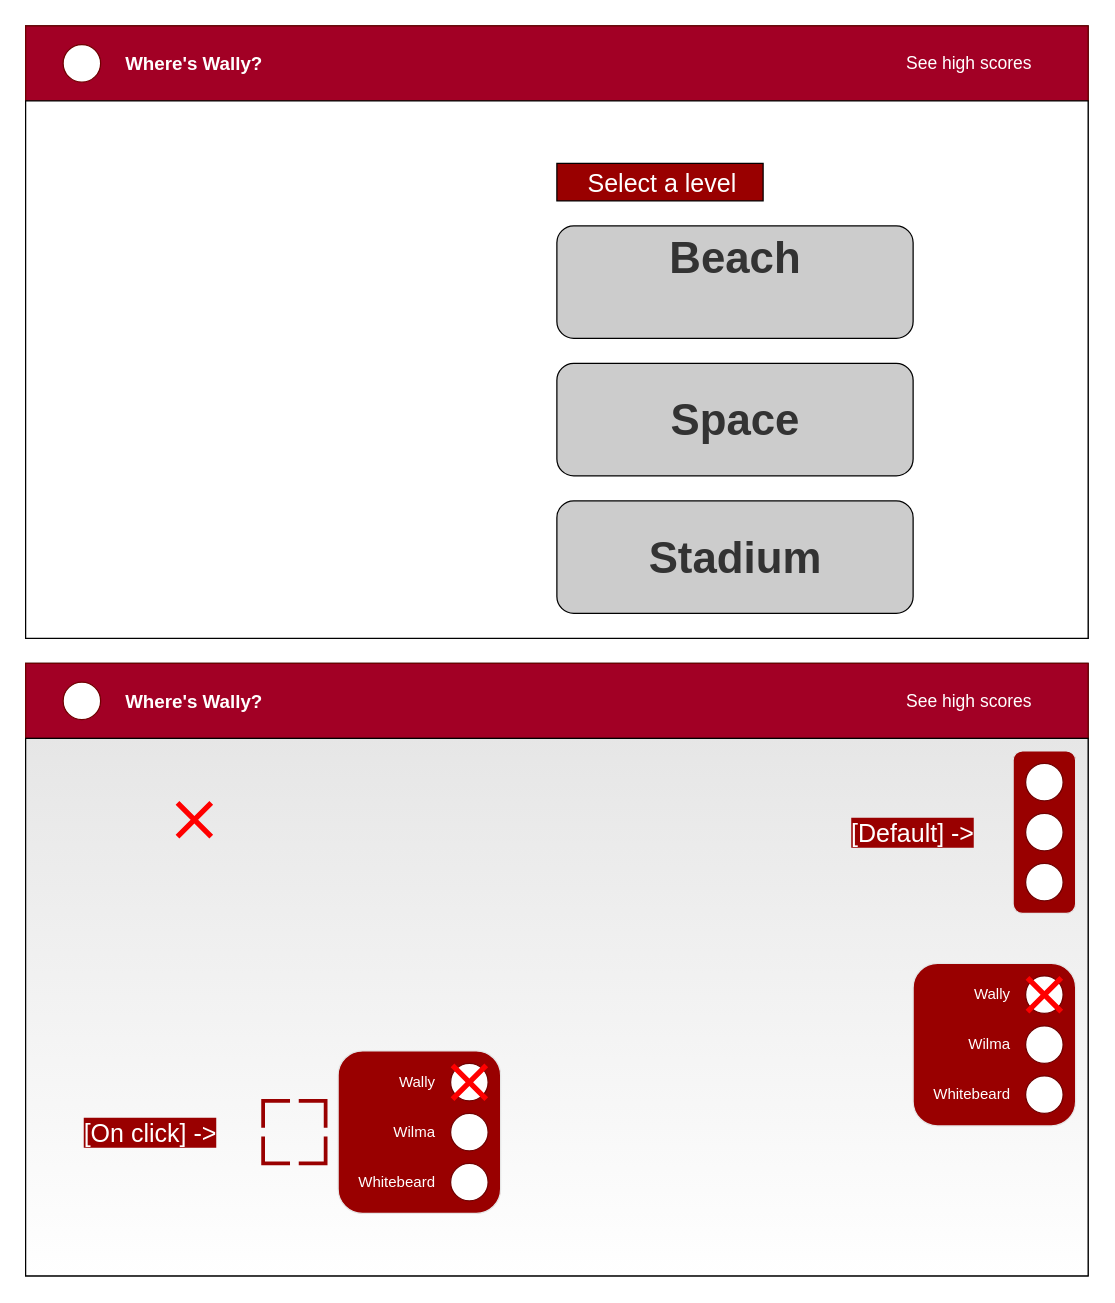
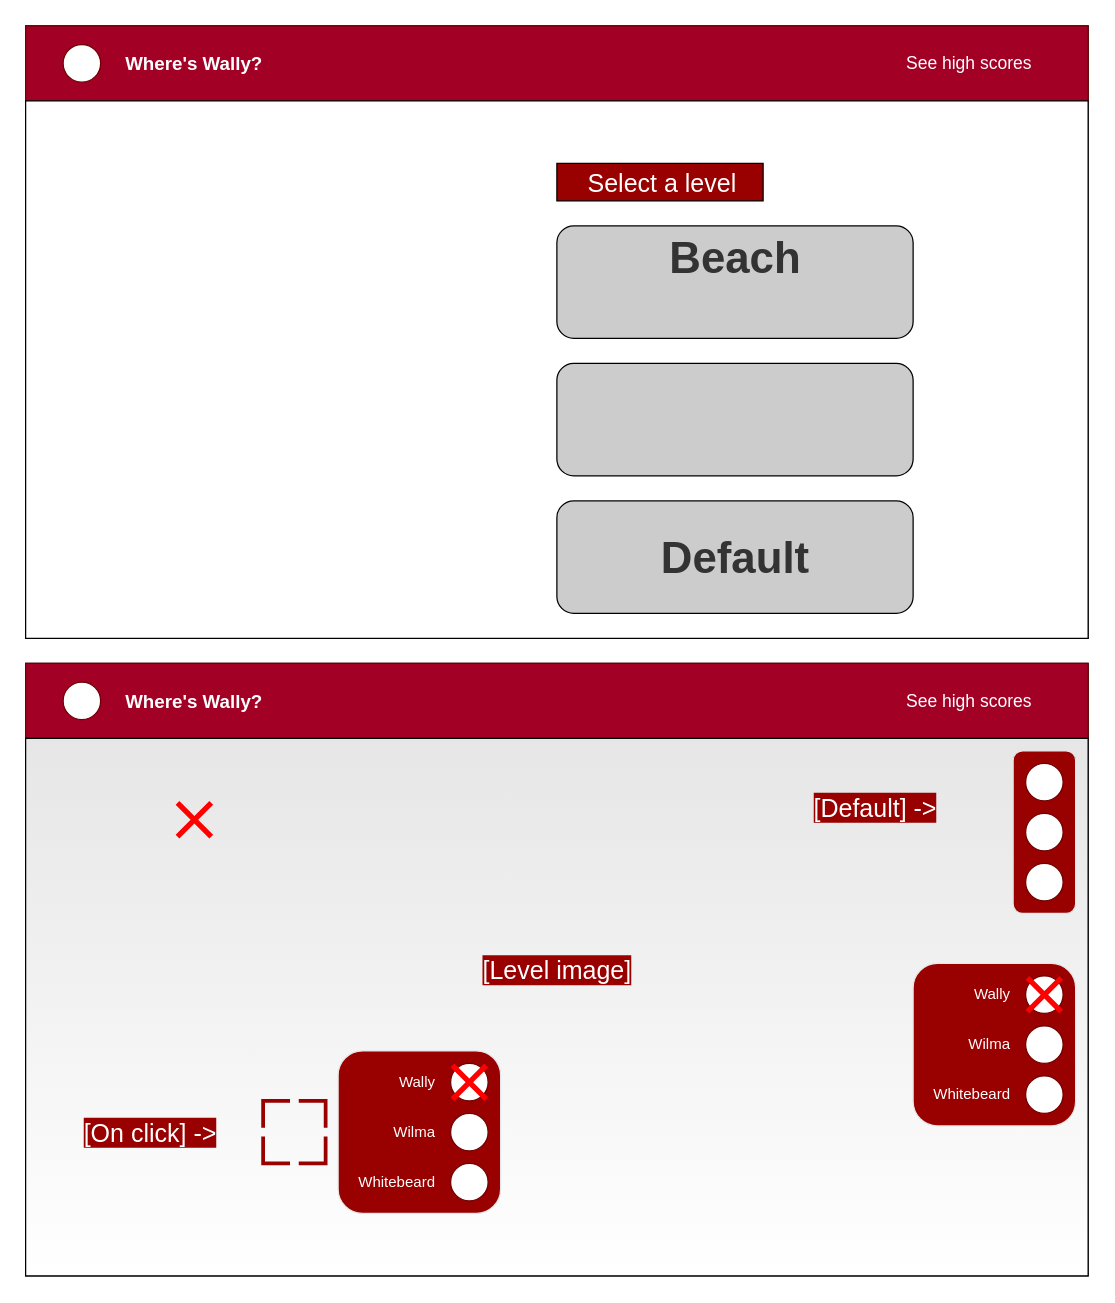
node "Space": removed
node "Stadium": label "Stadium" -> "Default"
node "[Default] ->": moved (913, 832) -> (876, 807)
node "[Level image]": added
